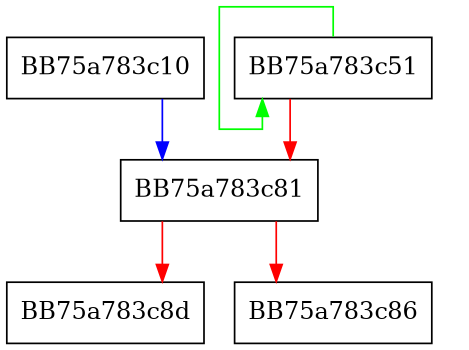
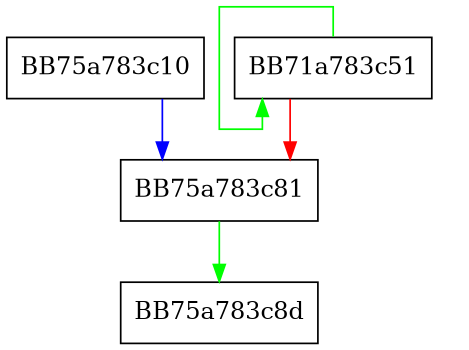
node "BB75a783c51": label "BB75a783c51" -> "BB71a783c51"
edge "BB75a783c81" -> "BB75a783c8d": color red -> green
node "BB75a783c86": removed
